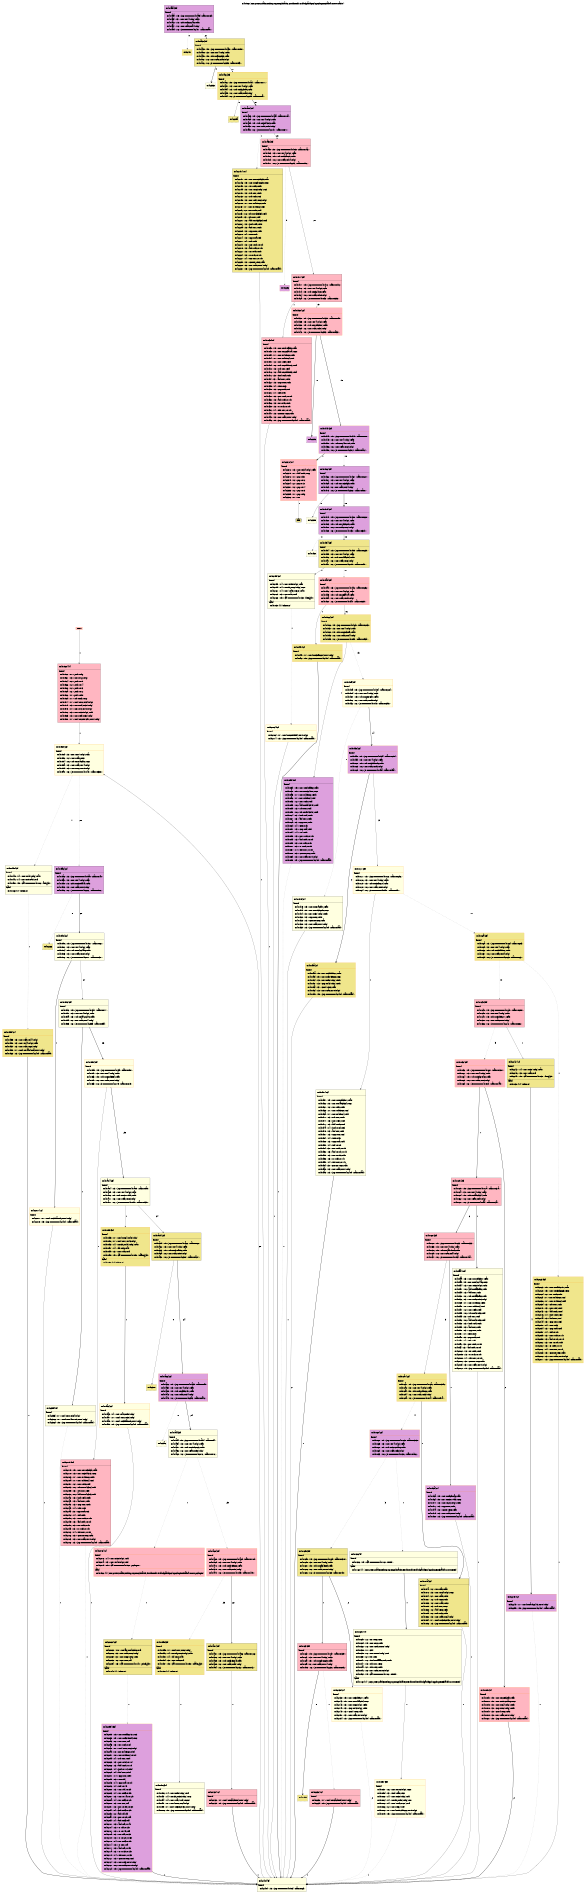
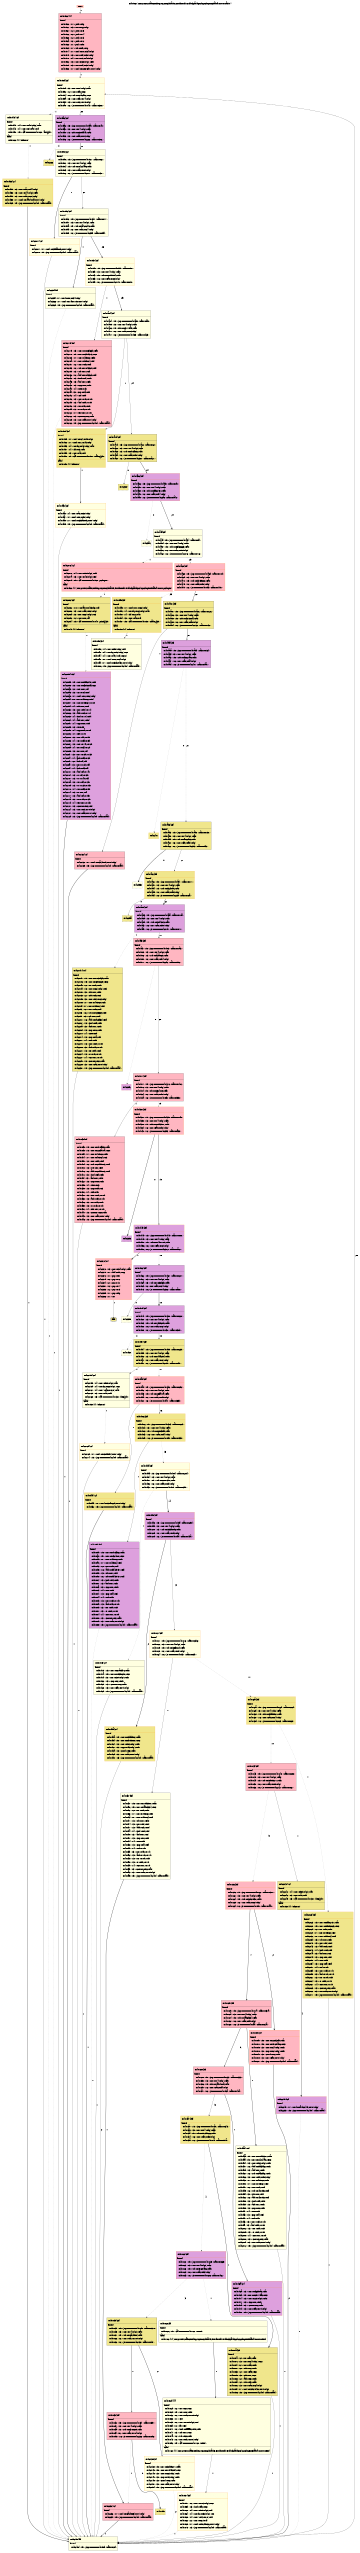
edge "0x401a81 [25]" -> "0x401a9a [25]": added, label "21"
edge "0x401f57 [83]" -> "0x40240d [5]": now "0x401f57 [83]" -> "0x402236 [12]"
